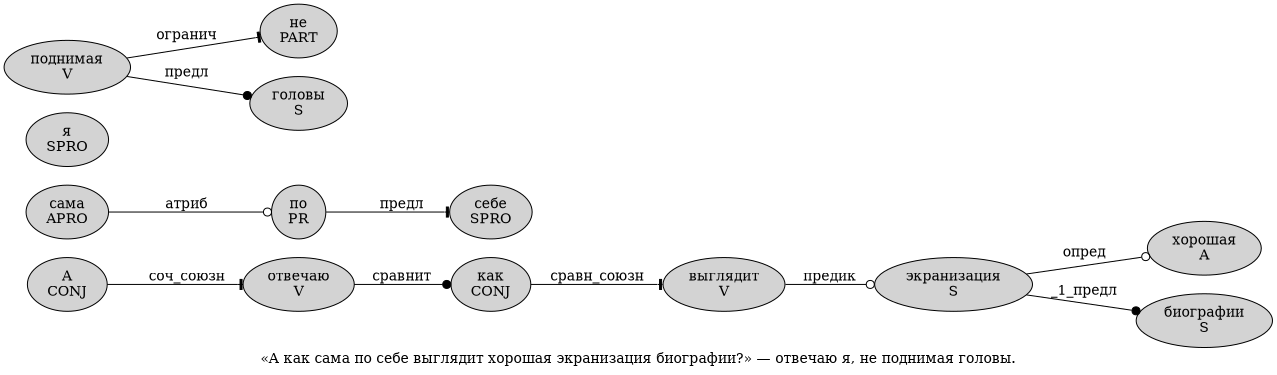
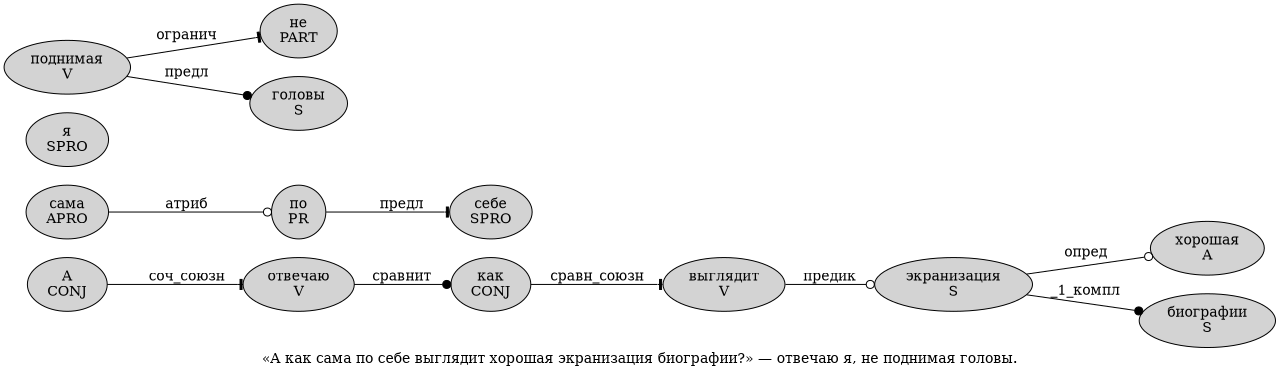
edge "экранизация S" -> "биографии S": label "_1_предл" -> "_1_компл"
